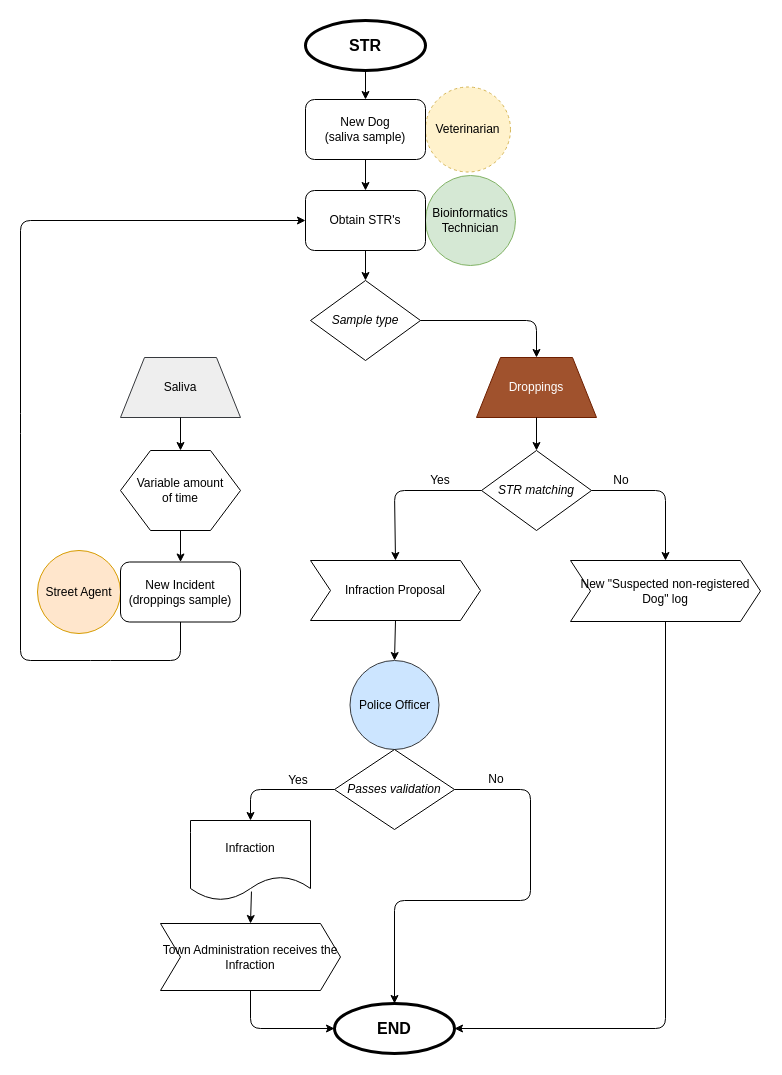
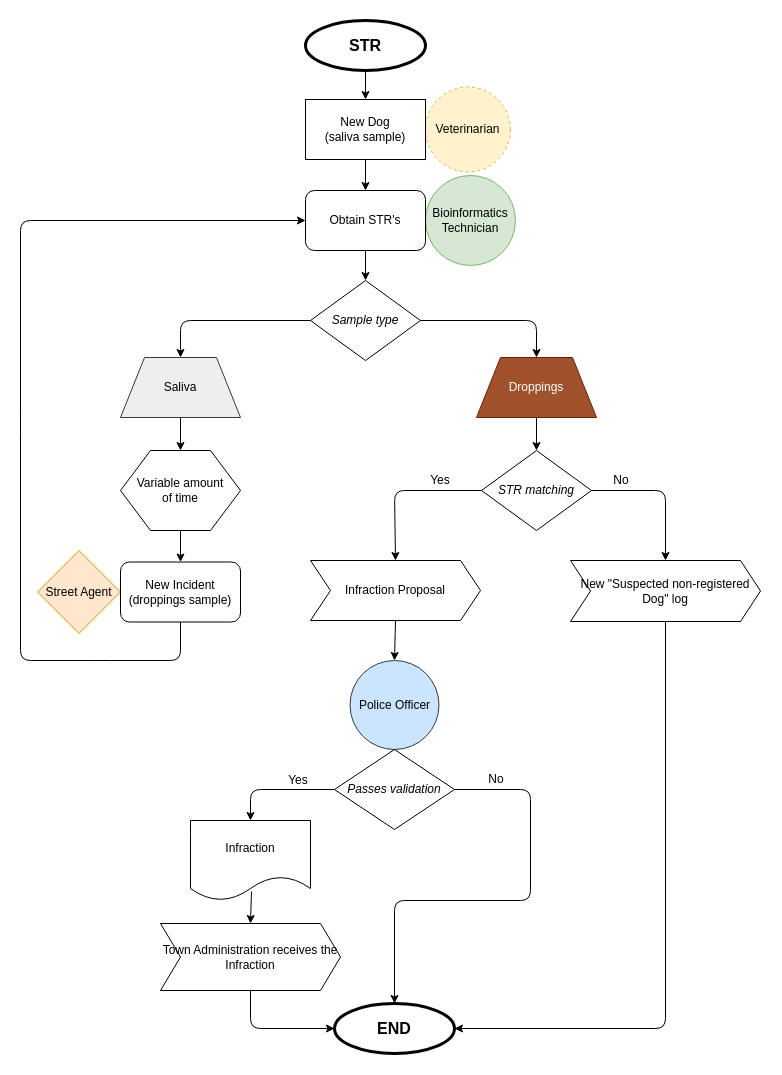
node "New Dog (saliva sample)": shape rounded rectangle -> rectangle
edge "Sample type" -> "Saliva": added
node "Street Agent": shape ellipse -> diamond
